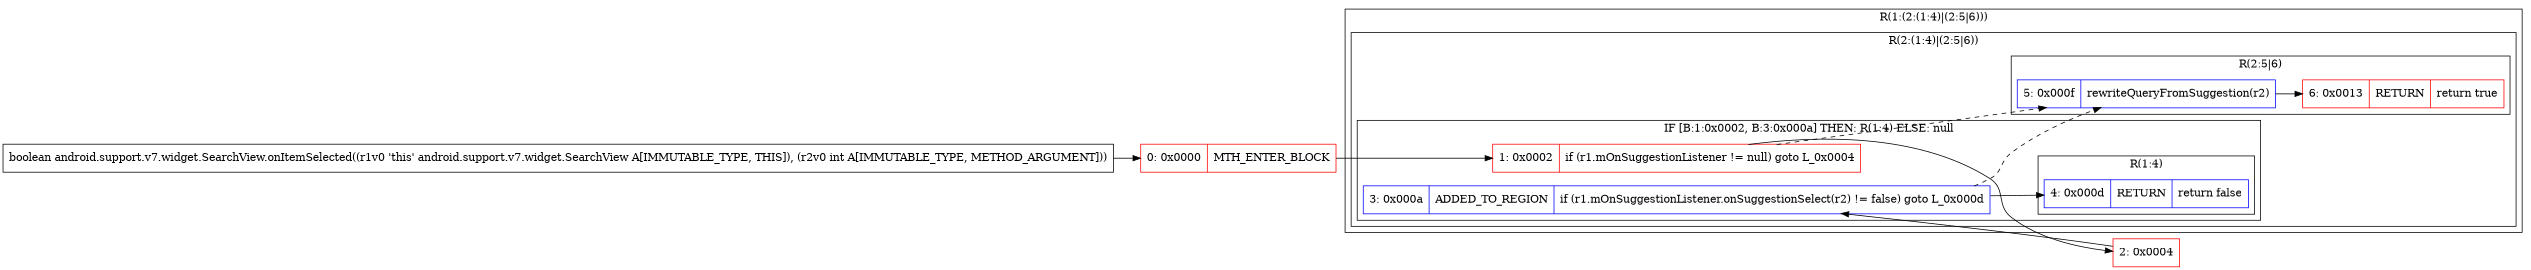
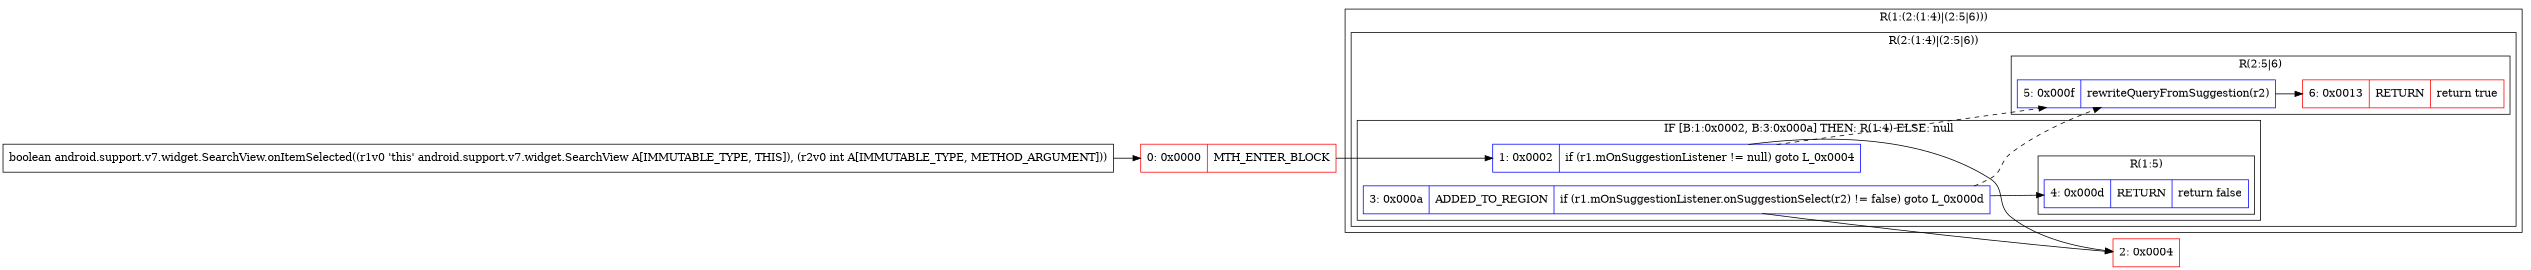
node "1: 0x0002": color red -> blue
cluster "R(1:4)": label "R(1:4)" -> "R(1:5)"
edge "2: 0x0004" -> "3: 0x000a": reversed
